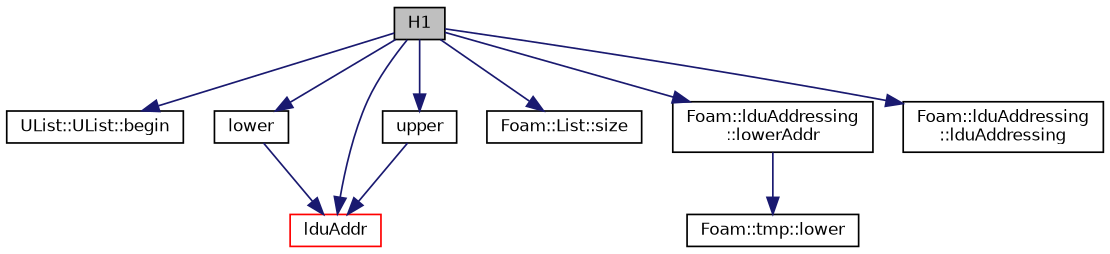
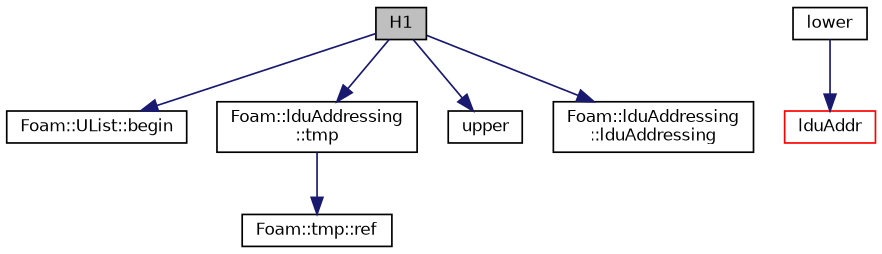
edge "H1" -> "lower": removed
edge "H1" -> "lduAddr": removed
node "UList::UList::begin": label "UList::UList::begin" -> "Foam::UList::begin"
node "Foam::List::size": removed
node "Foam::lduAddressing ::lowerAddr": label "Foam::lduAddressing ::lowerAddr" -> "Foam::lduAddressing ::tmp"
edge "upper" -> "lduAddr": removed
node "Foam::tmp::lower": label "Foam::tmp::lower" -> "Foam::tmp::ref"
